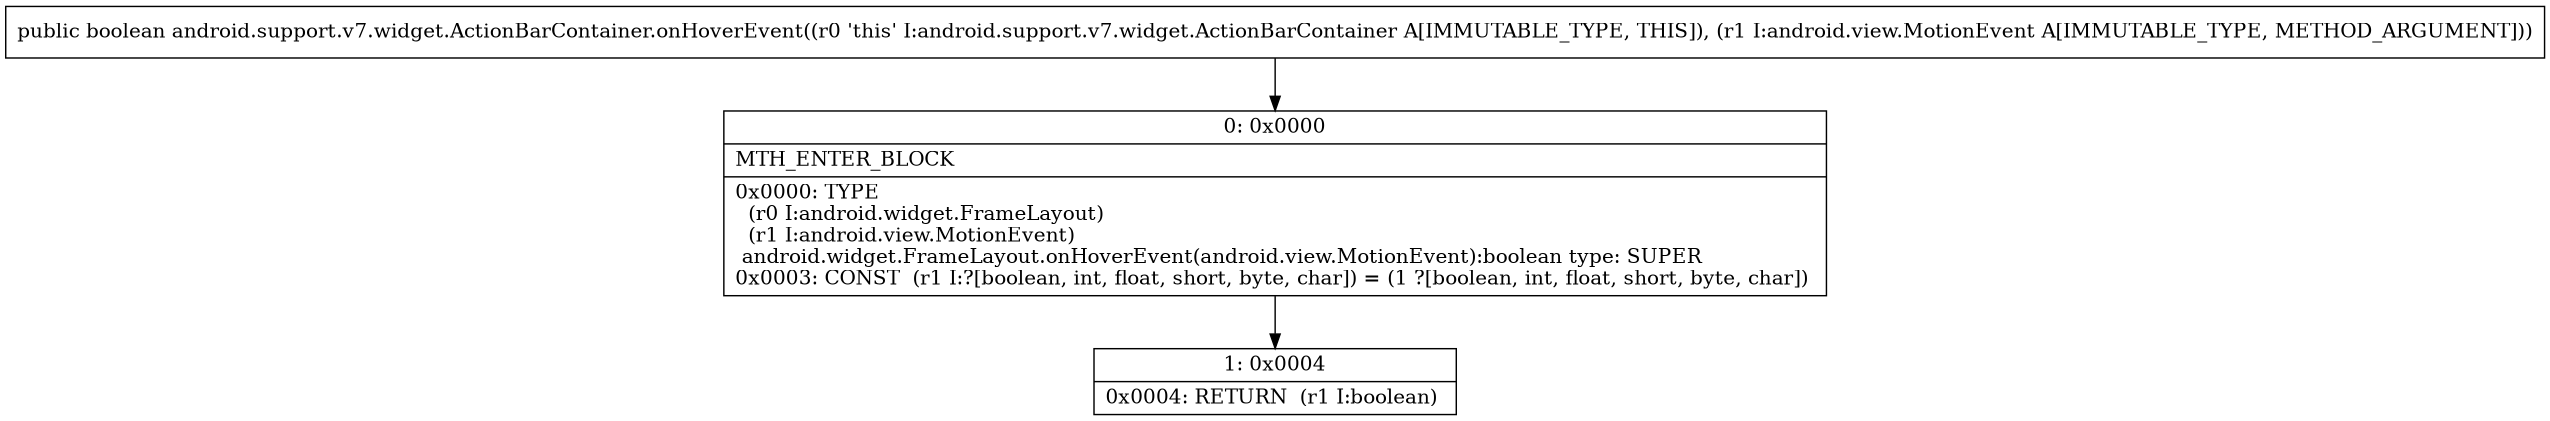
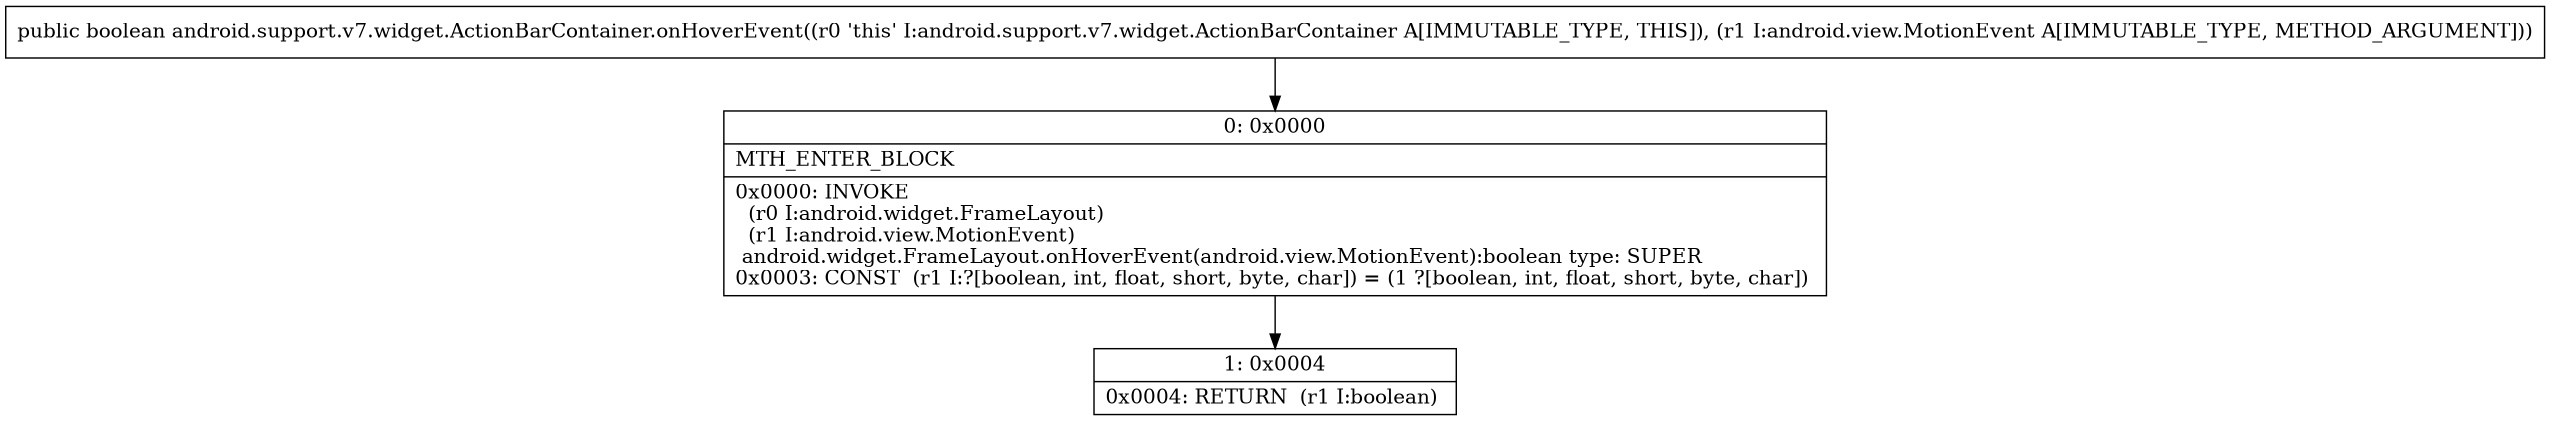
node "0: 0x0000": text "0x0000: TYPE" -> "0x0000: INVOKE"
